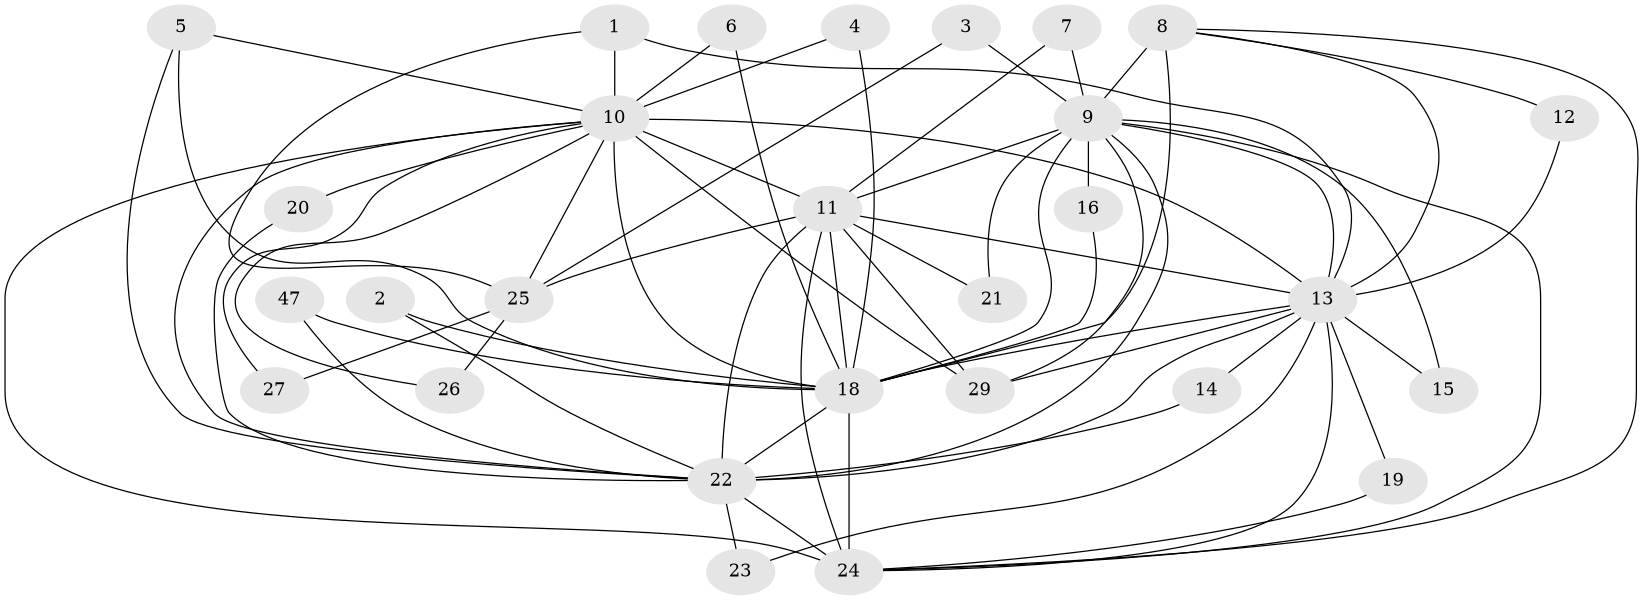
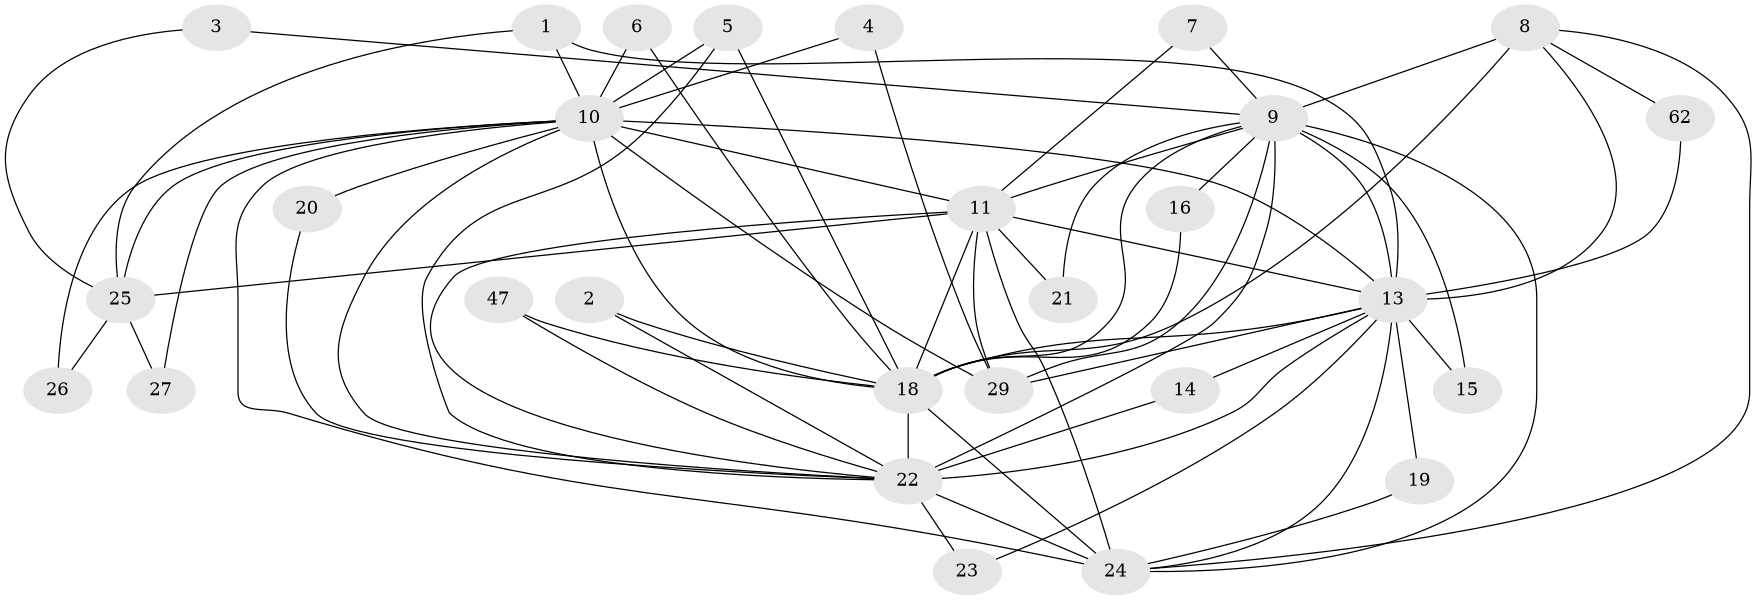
node "12": label "12" -> "62"
edge "4" -- "18": now "4" -- "29"
